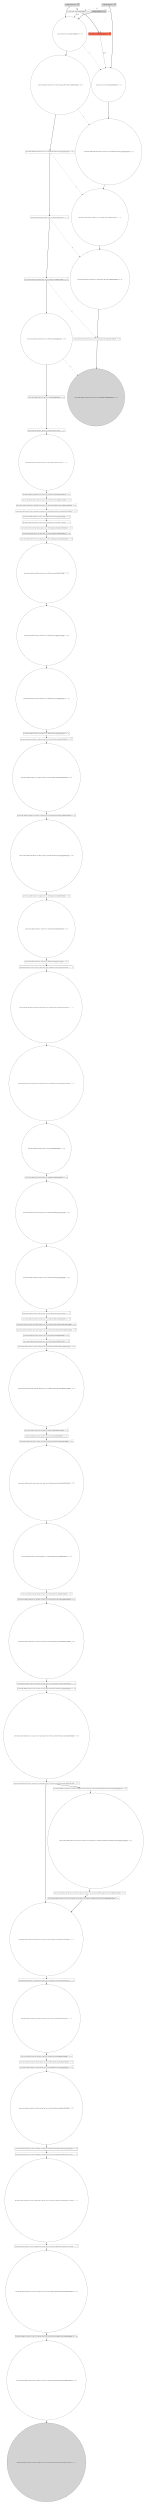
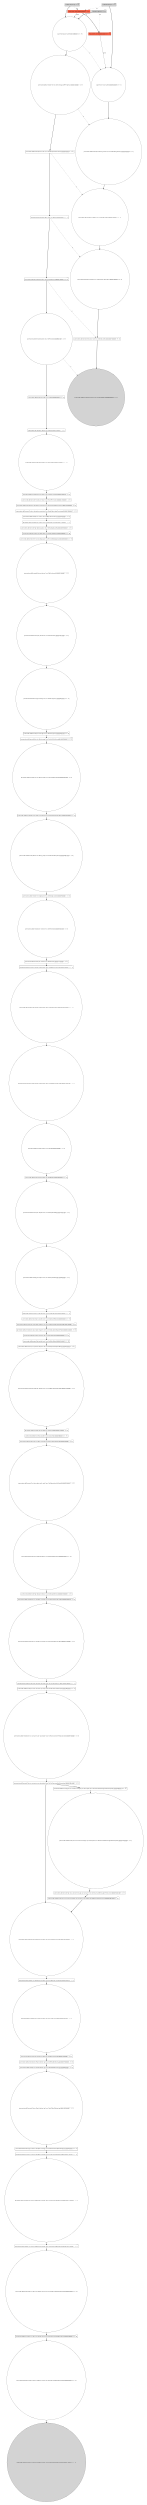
node "PulsarAdmin admin@@@2@@@['1', '1', '0']": fillcolor white -> tomato
edge "CmdBrokerStats['0', '0', '1']" -> "PulsarAdmin admin@@@2@@@['0', '0', '1']": now "CmdNamespaces['1', '0', '0']" -> "PulsarAdmin admin@@@2@@@['0', '0', '1']"
